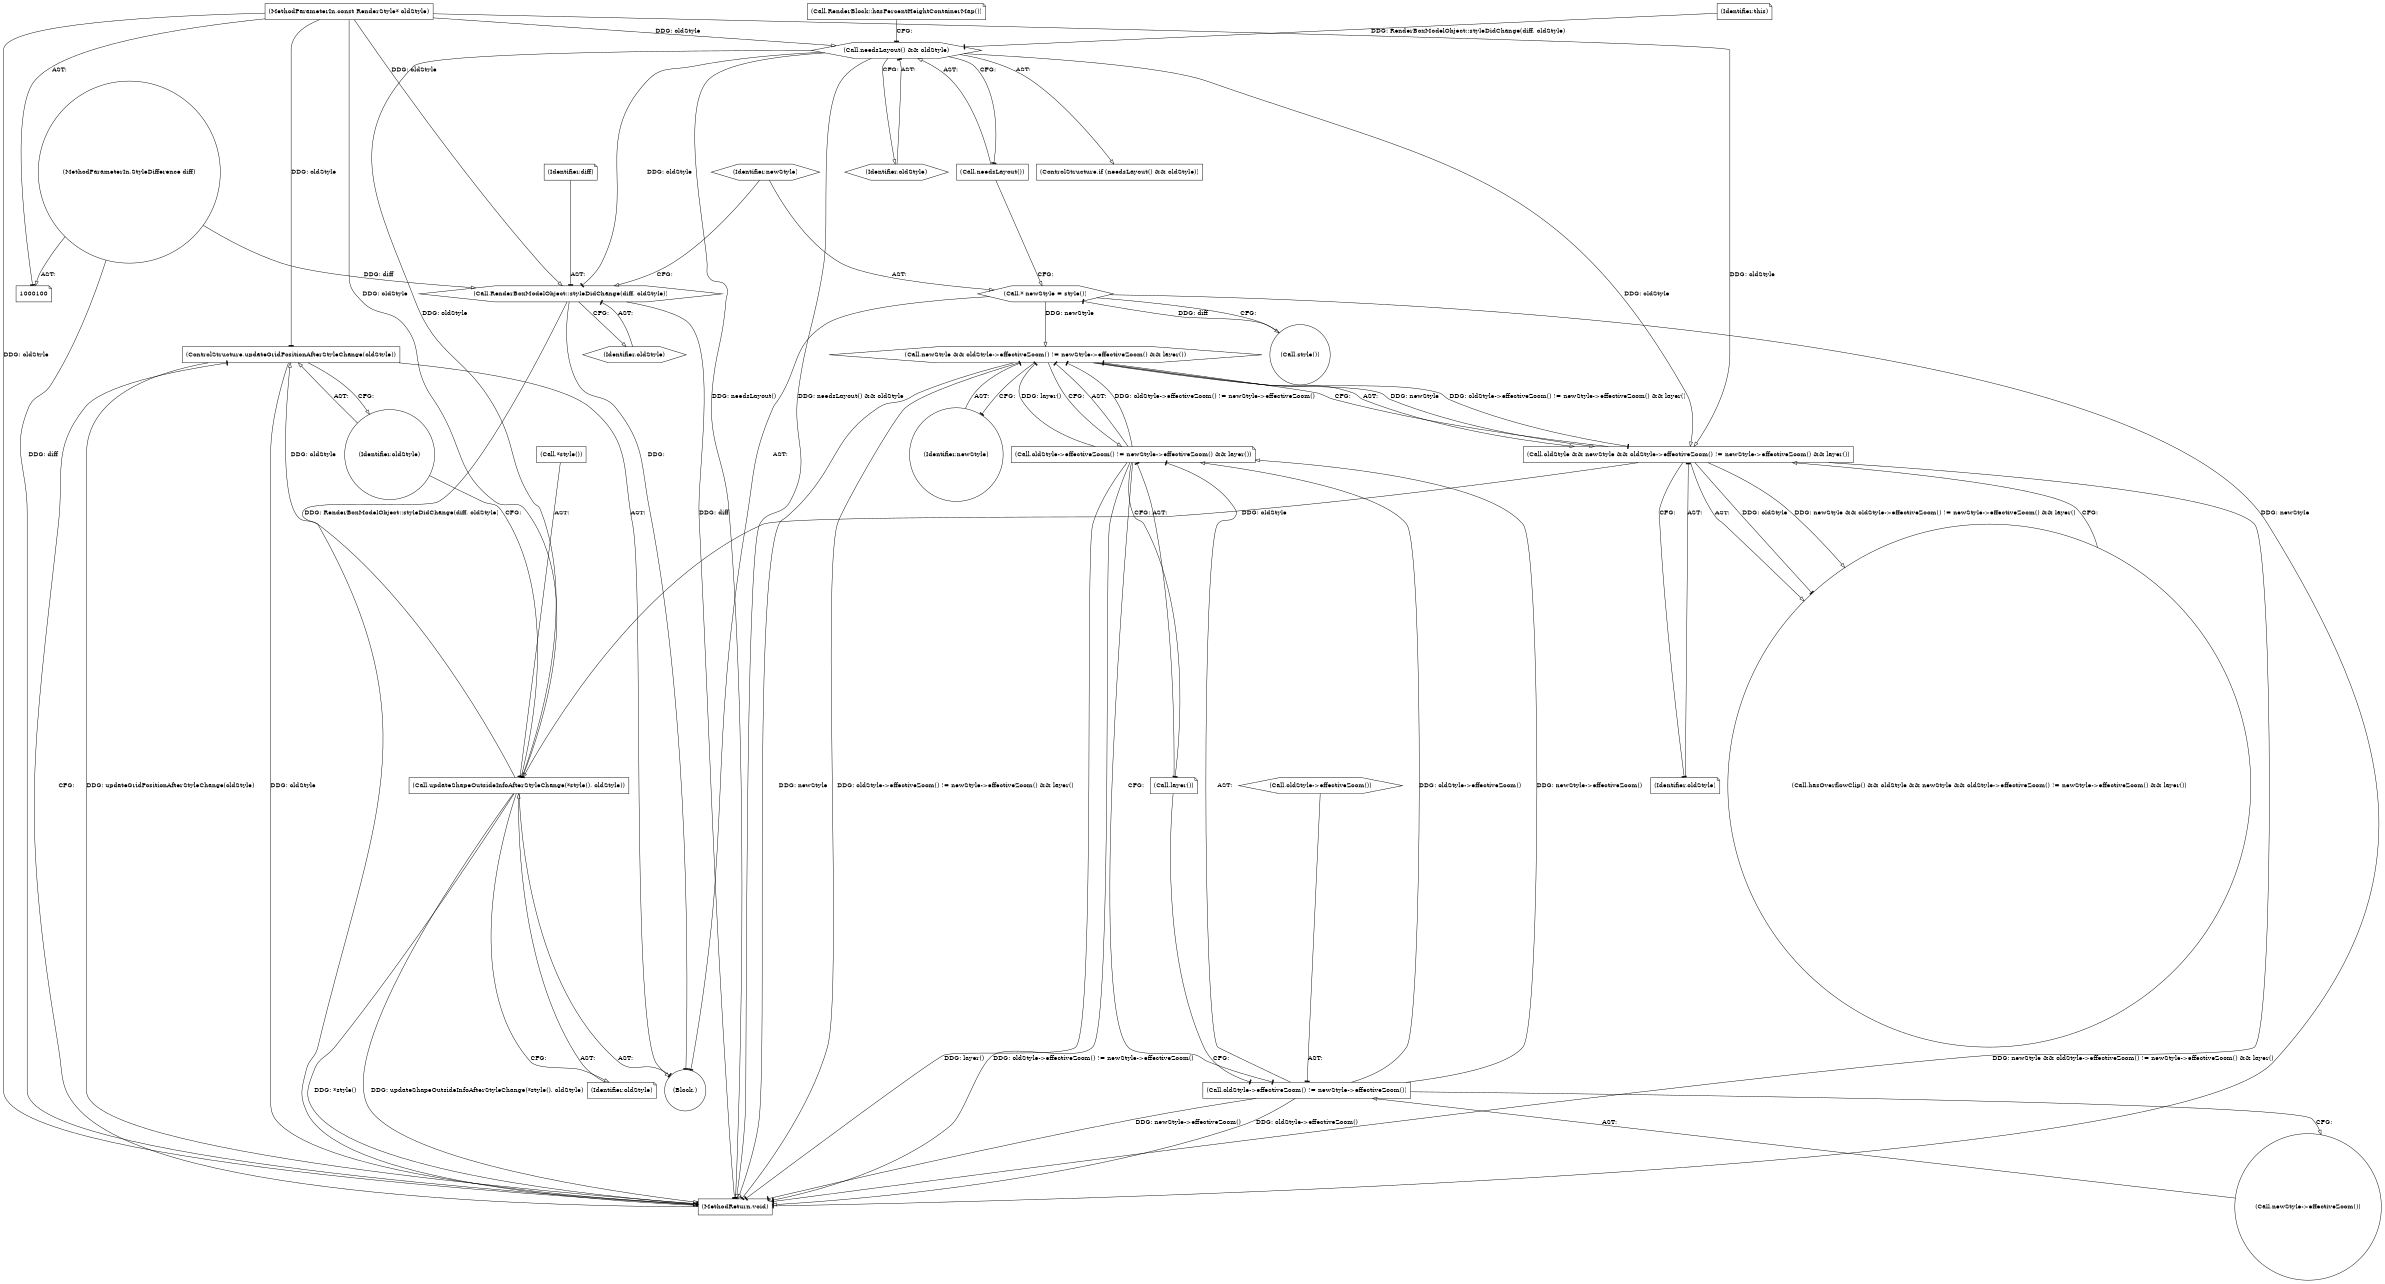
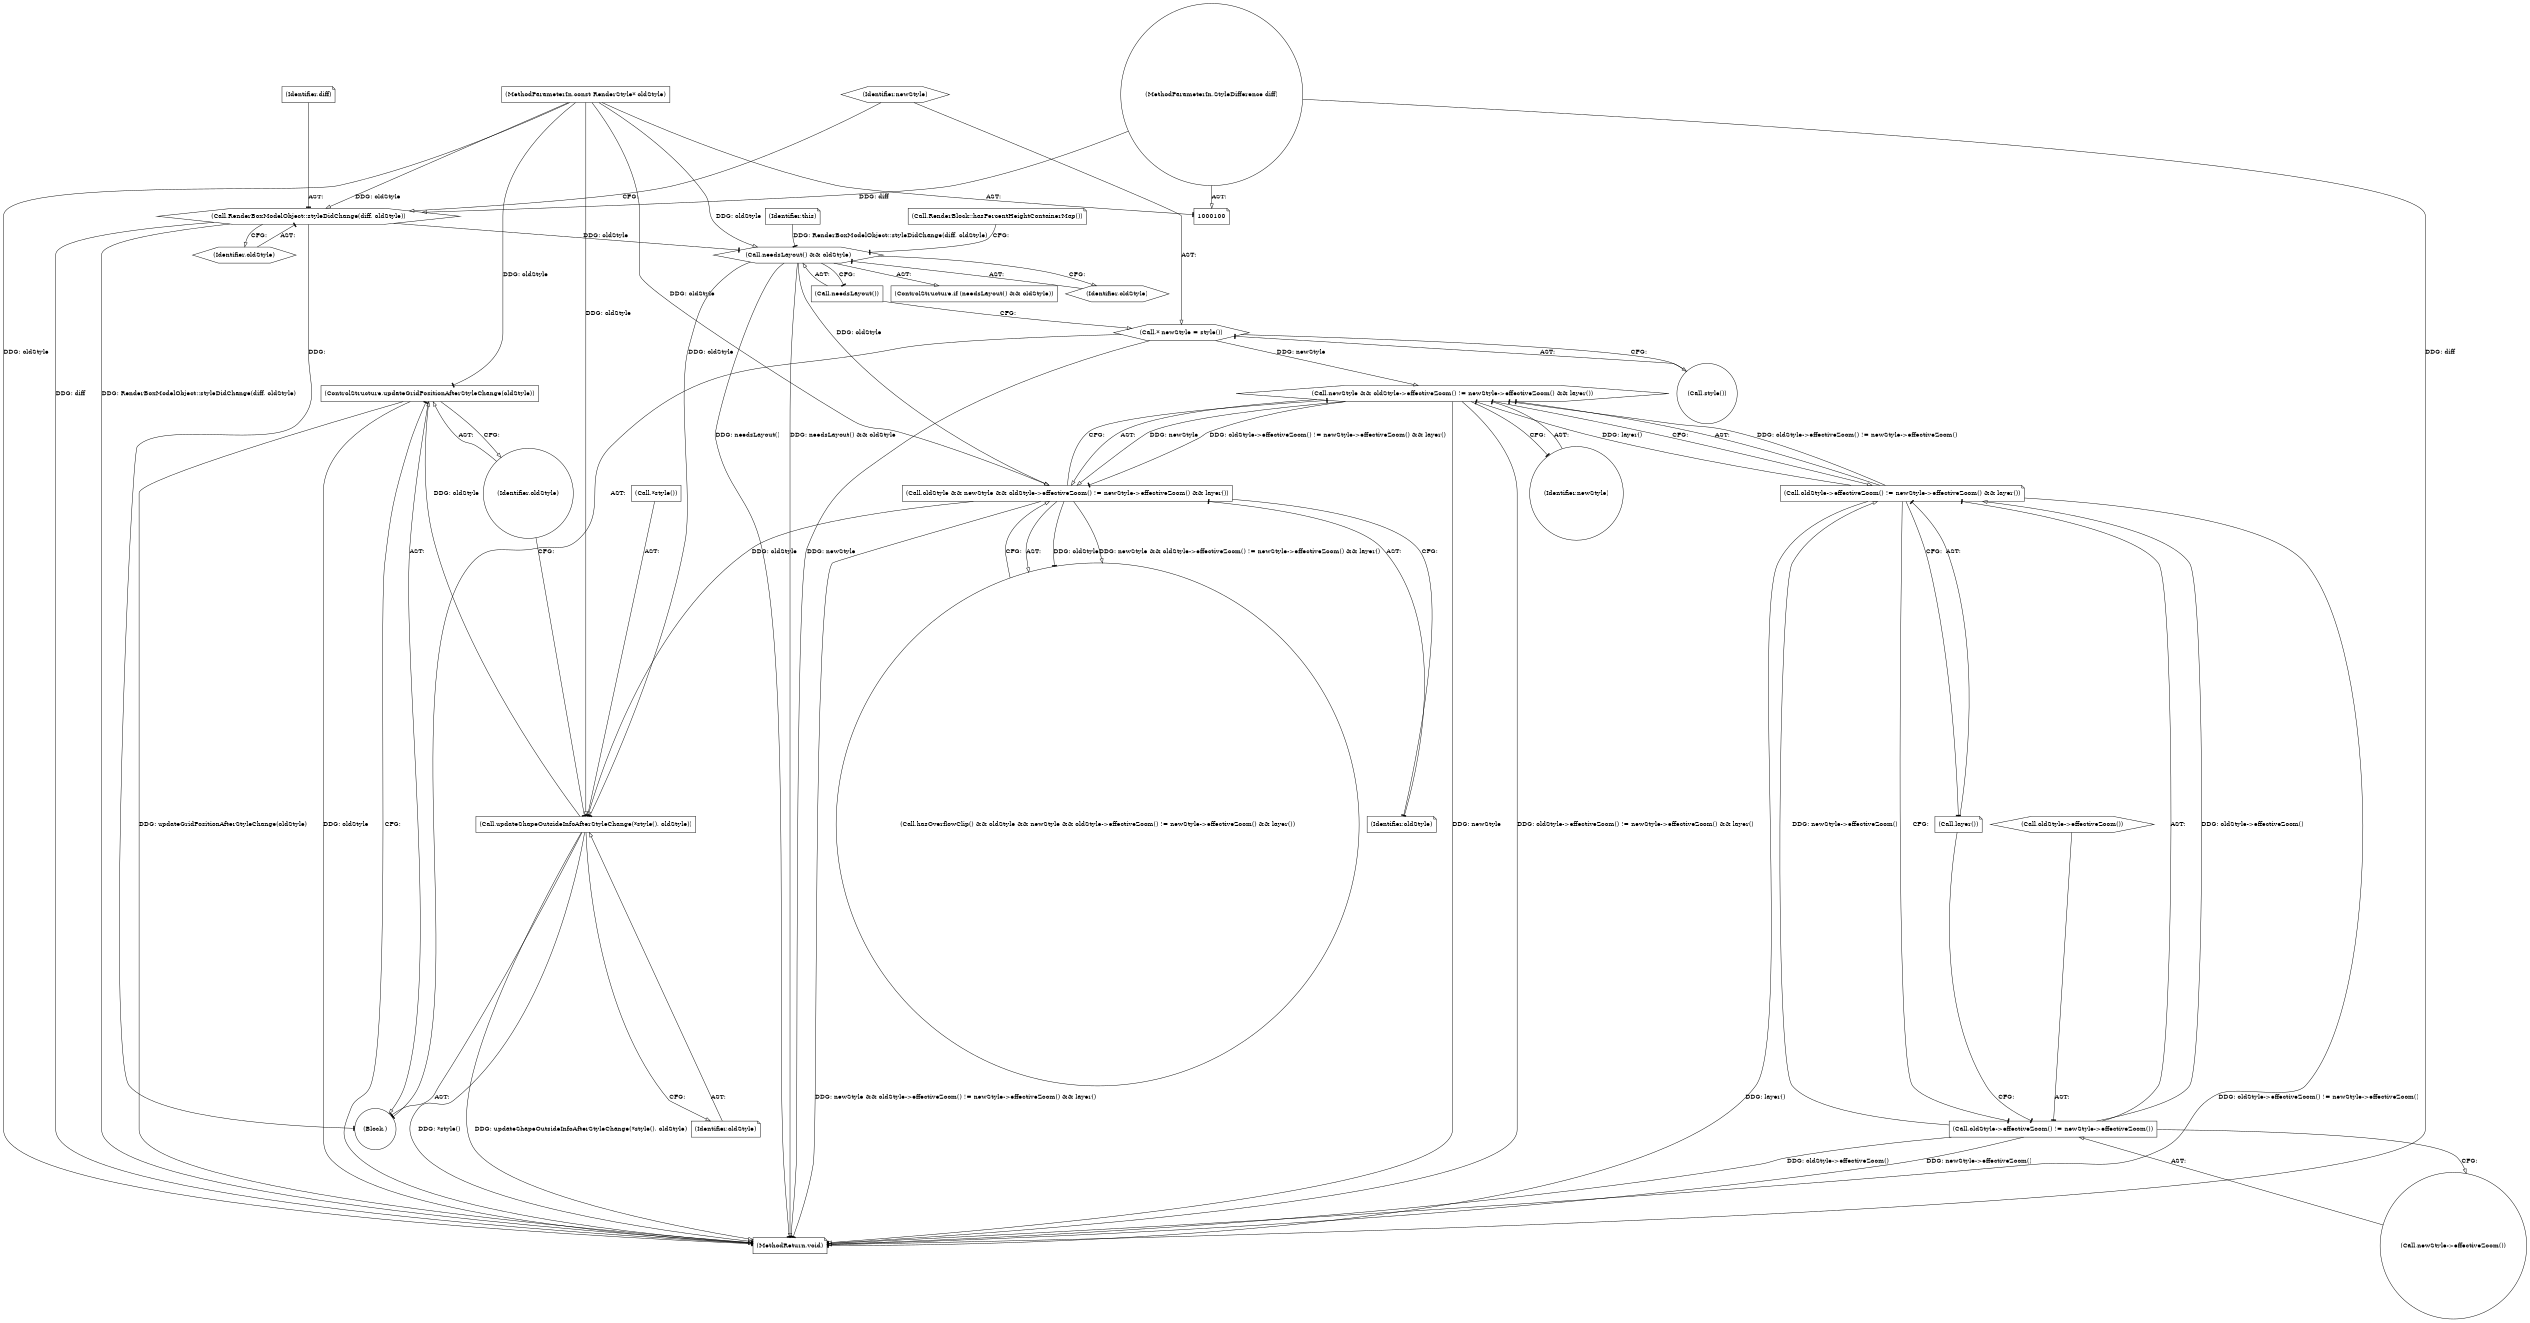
edge "(Call,needsLayout() && oldStyle)" -> "(Call,RenderBoxModelObject::styleDidChange(diff, oldStyle))": reversed
edge "(Call,style())" -> "(Call,* newStyle = style())": label "DDG: diff" -> "AST: "
